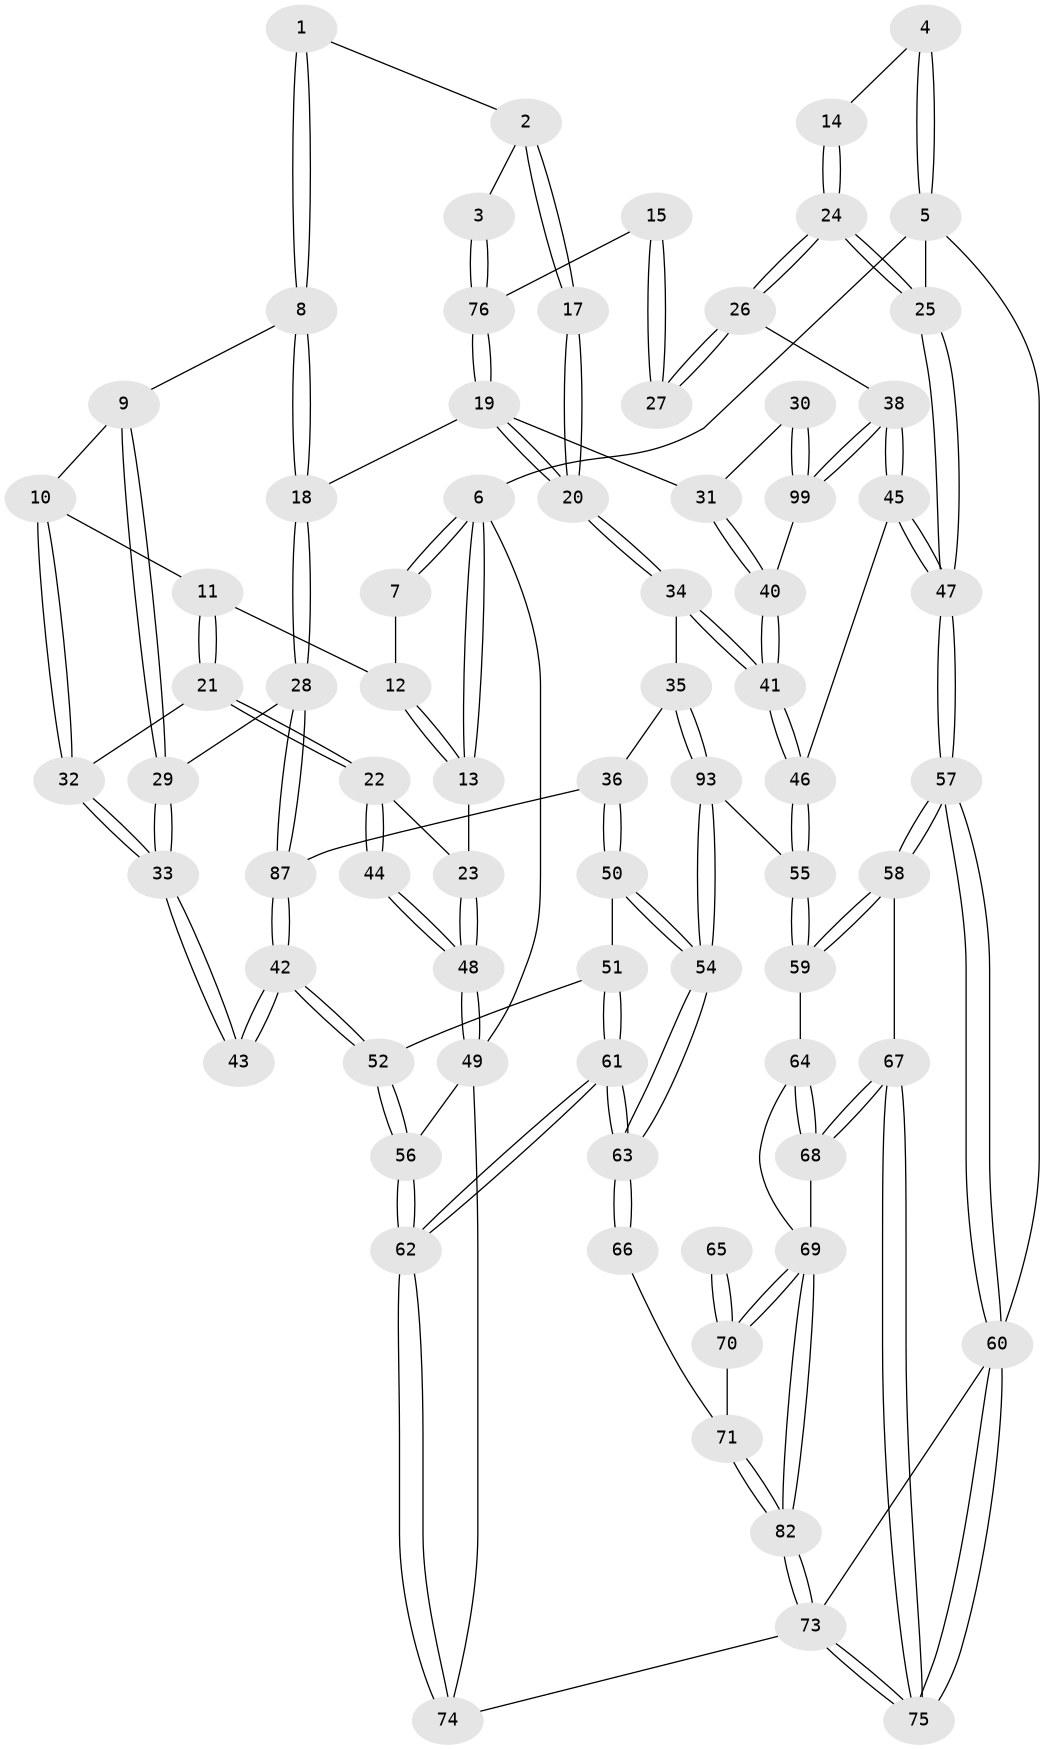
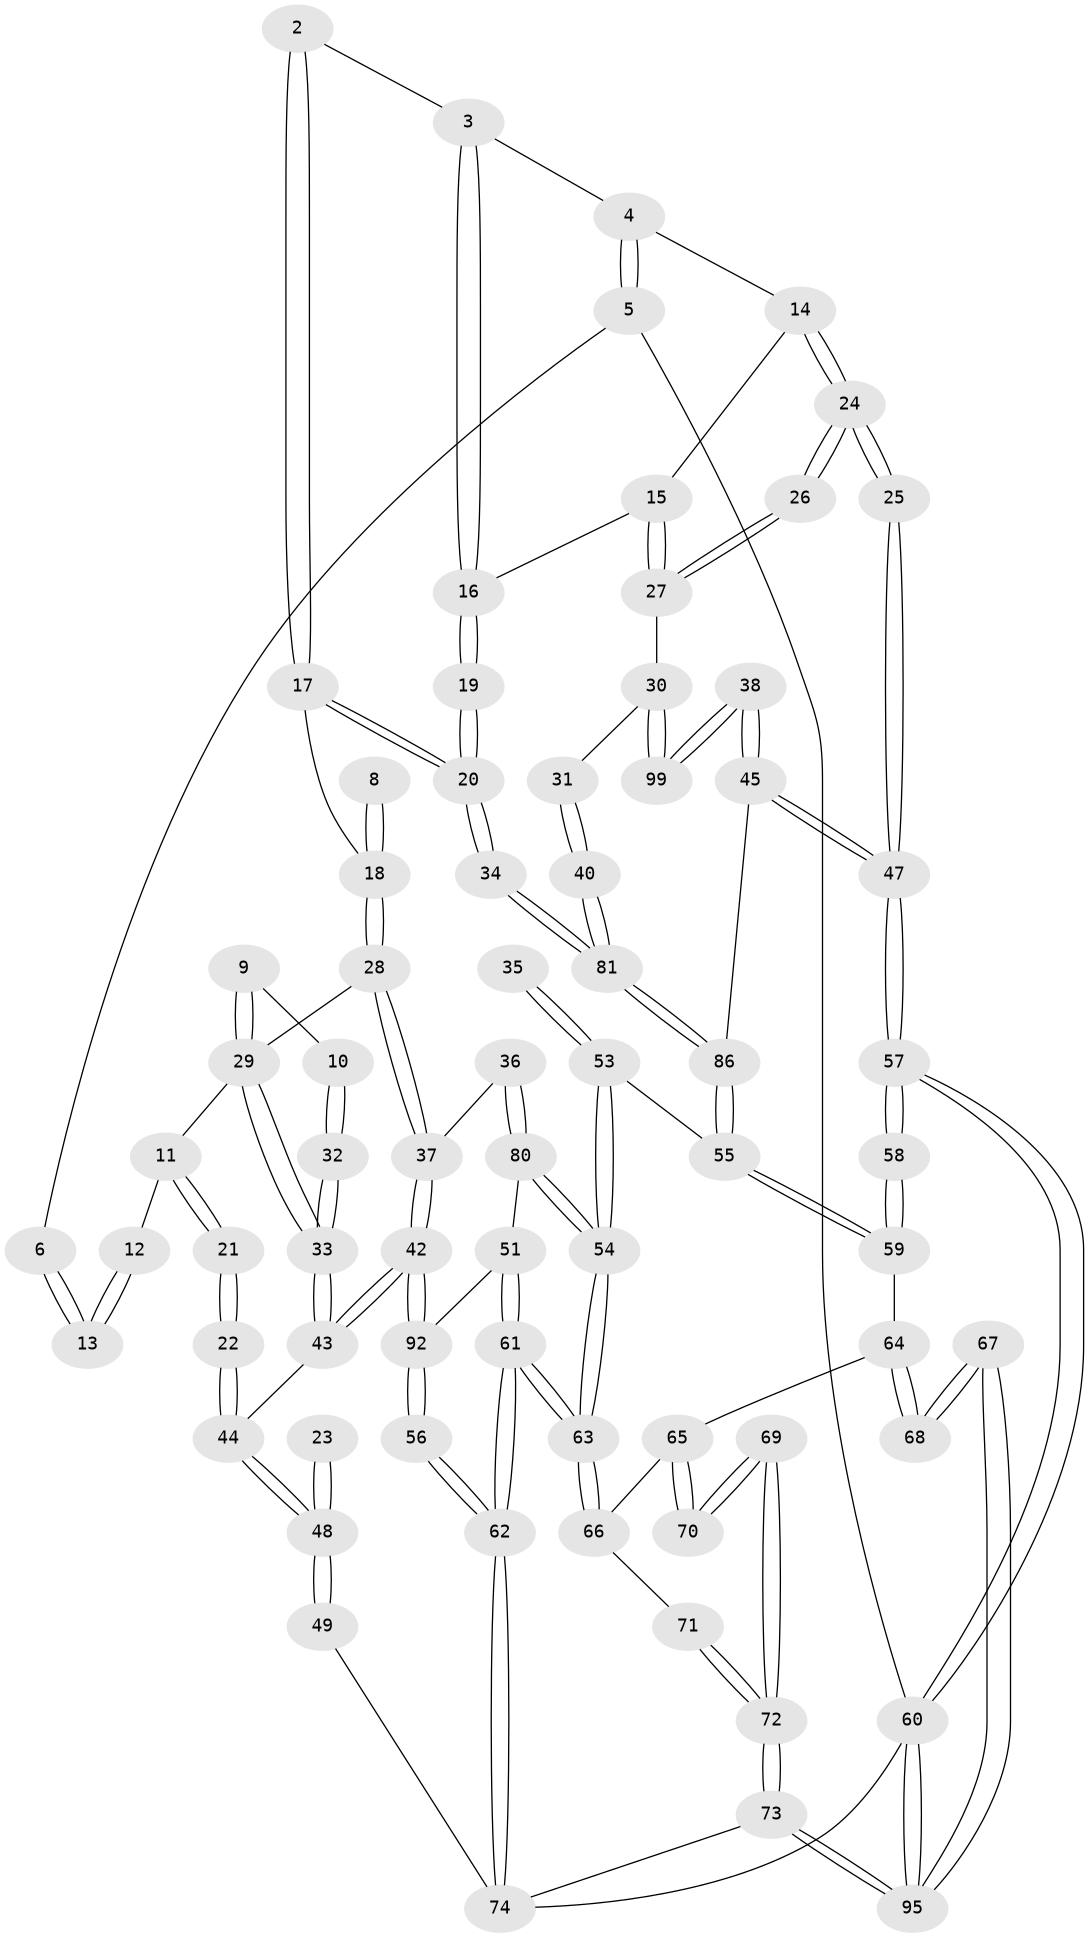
node "1": removed
edge "3" -- "4": added
edge "5" -- "25": removed
node "76": label "76" -> "16"
edge "8" -- "9": removed
edge "26" -- "38": removed
edge "14" -- "15": added
edge "19" -- "31": removed
edge "19" -- "18": now "17" -- "18"
edge "10" -- "11": now "29" -- "11"
edge "99" -- "40": removed
node "7": removed
edge "27" -- "30": added
edge "34" -- "35": removed
node "41": label "41" -> "81"
edge "21" -- "32": removed
edge "35" -- "36": removed
node "93": label "93" -> "53"
node "46": label "46" -> "86"
edge "6" -- "49": removed
edge "13" -- "23": removed
edge "22" -- "23": removed
node "87": label "87" -> "37"
node "50": label "50" -> "80"
edge "58" -- "67": removed
node "52": label "52" -> "92"
edge "49" -- "56": removed
edge "64" -- "69": now "64" -- "65"
edge "68" -- "69": removed
edge "43" -- "44": added
edge "70" -- "71": removed
edge "65" -- "66": added
edge "60" -- "73": now "60" -- "74"
node "82": label "82" -> "72"
node "75": label "75" -> "95"
